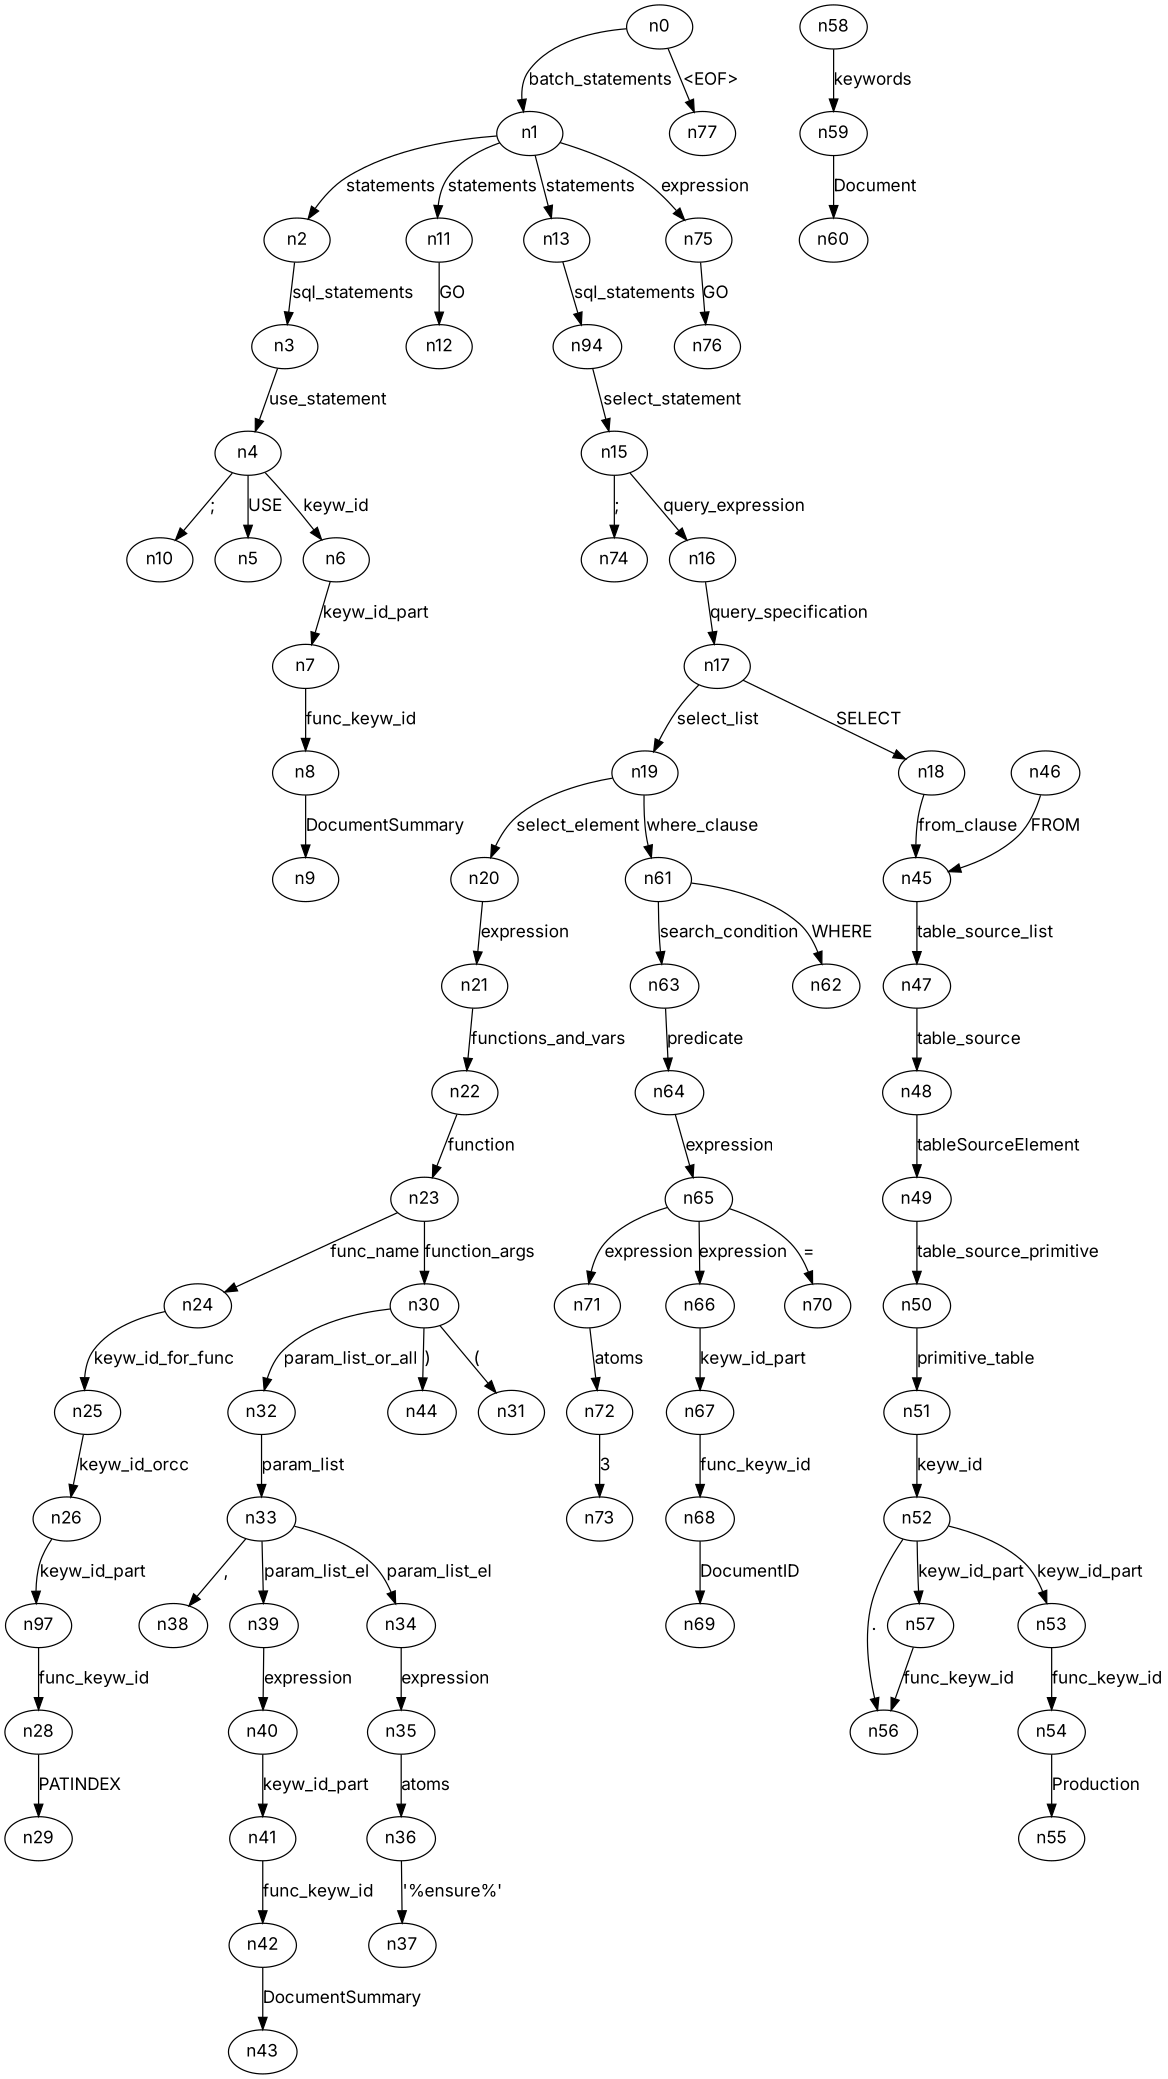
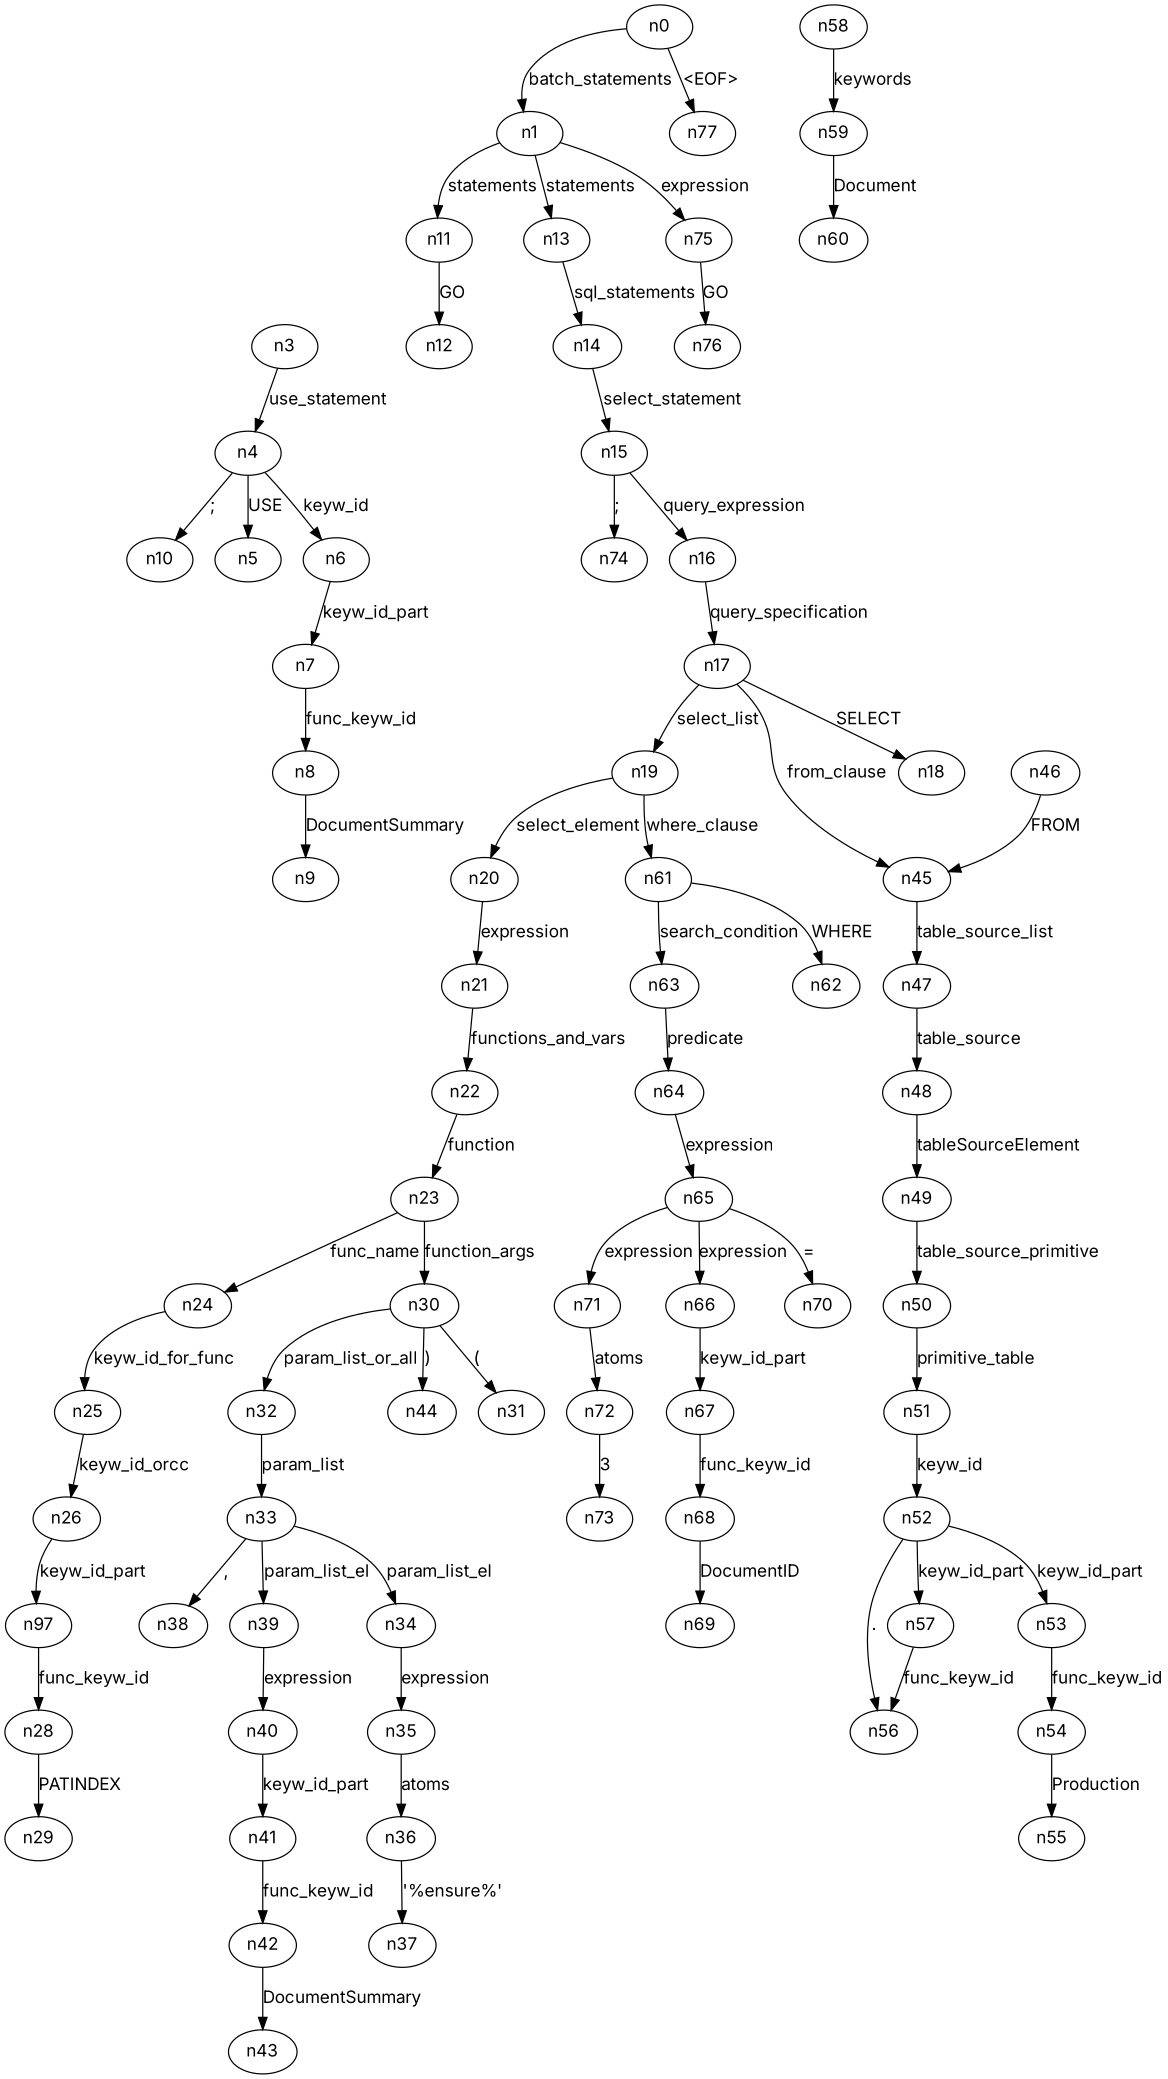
node "n2": removed
node "n94": label "n94" -> "n14"
edge "n18" -> "n45": now "n17" -> "n45"
